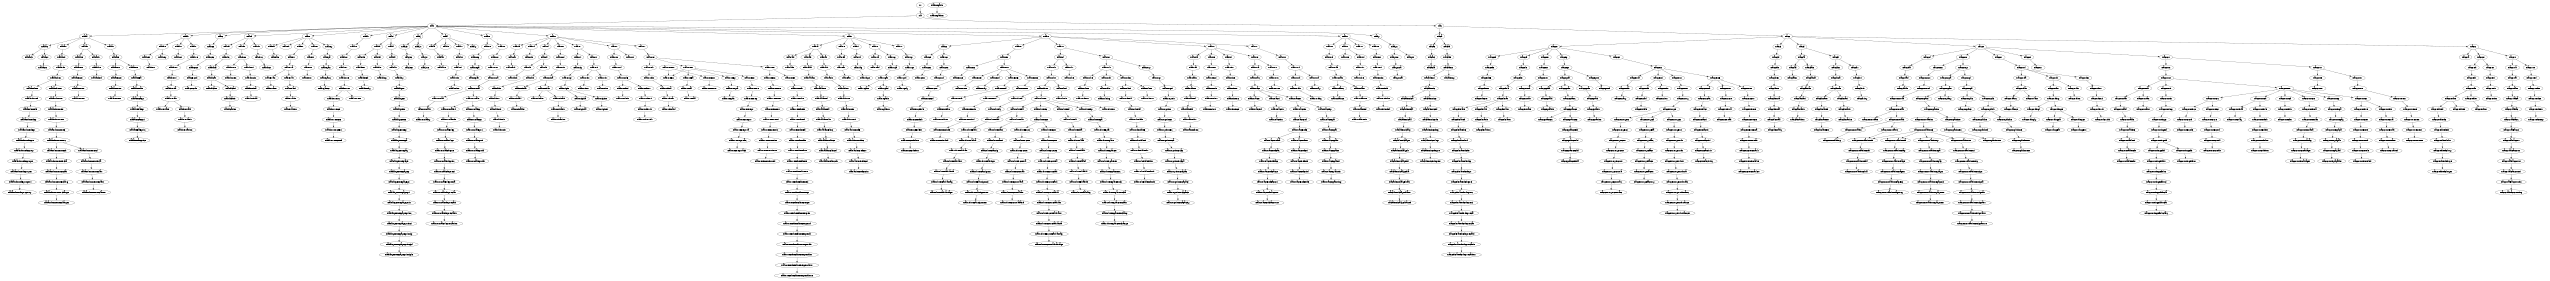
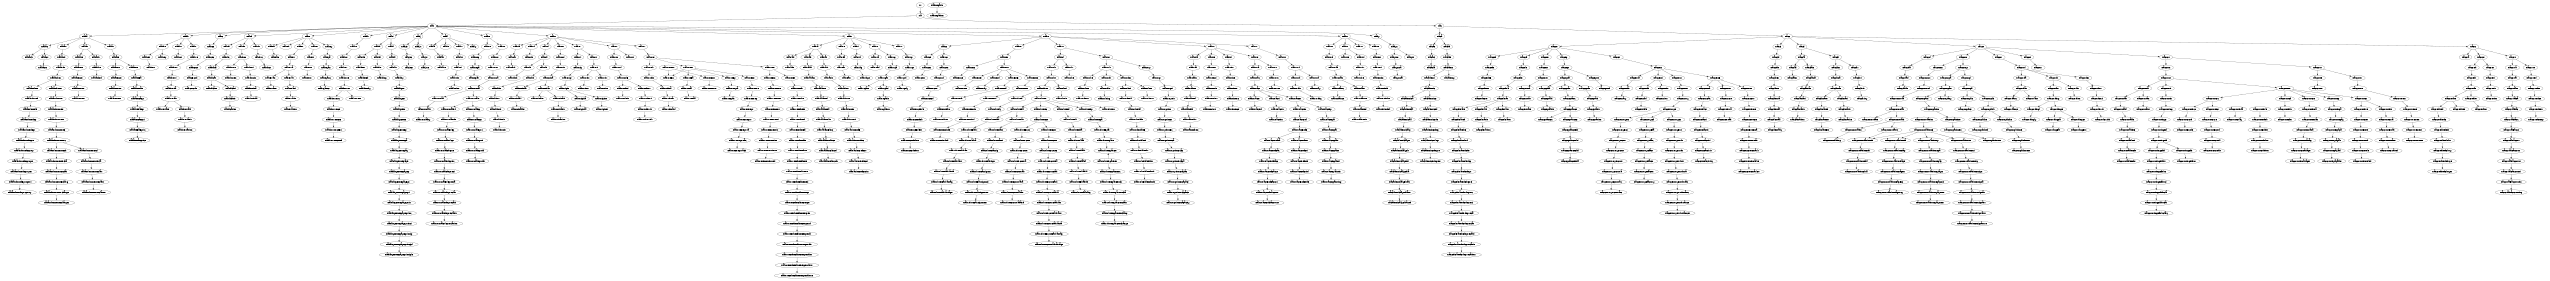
node "t_accountBd": removed
edge "t_absoluteBparBe" -> "t_absoluteBparBex": reversed
